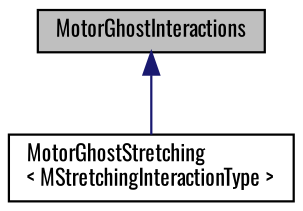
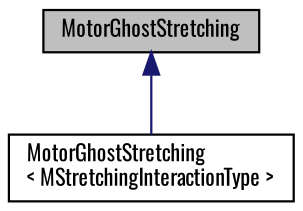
node "MotorGhostInteractions": label "MotorGhostInteractions" -> "MotorGhostStretching"
